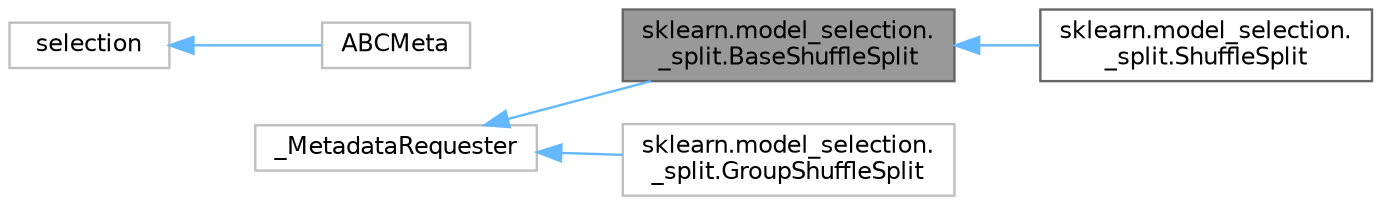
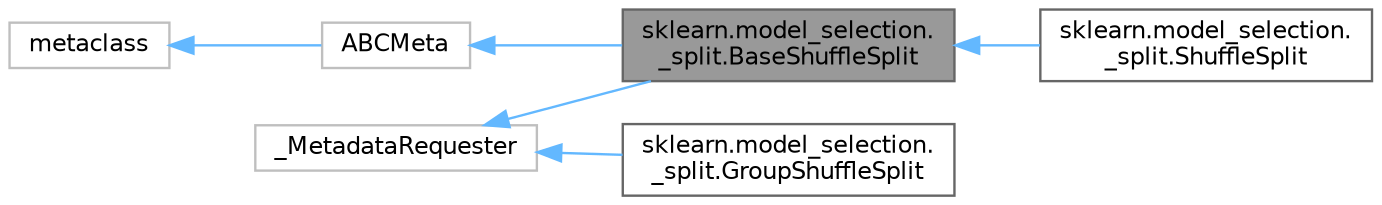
node "selection": label "selection" -> "metaclass"
edge "sklearn.model_selection. _split.BaseShuffleSplit" -> "ABCMeta": added
node "sklearn.model_selection. _split.GroupShuffleSplit": color grey75 -> gray40
